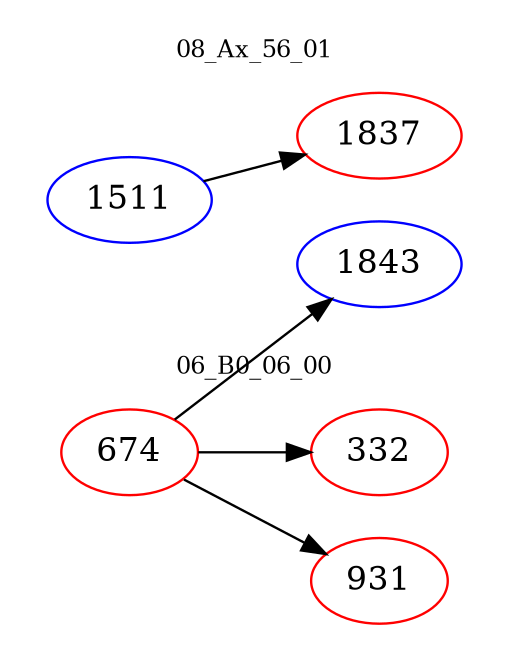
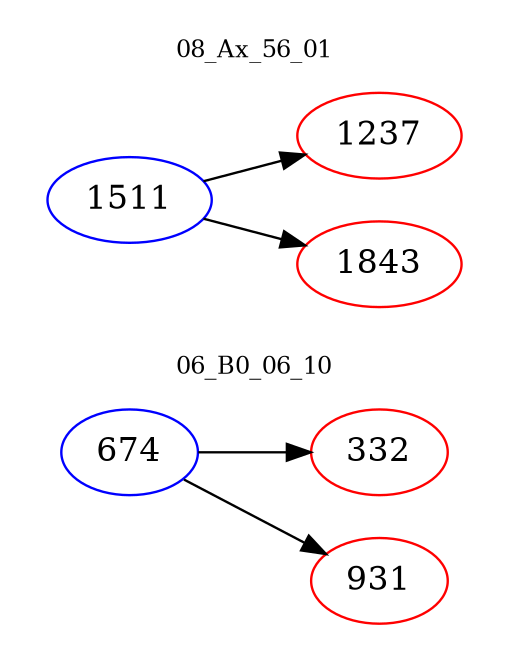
node "1837": label "1837" -> "1237"
node "1843": color blue -> red
edge "674" -> "1843": now "1511" -> "1843"
cluster "06_B0_06_00": label "06_B0_06_00" -> "06_B0_06_10"
node "674": color red -> blue
